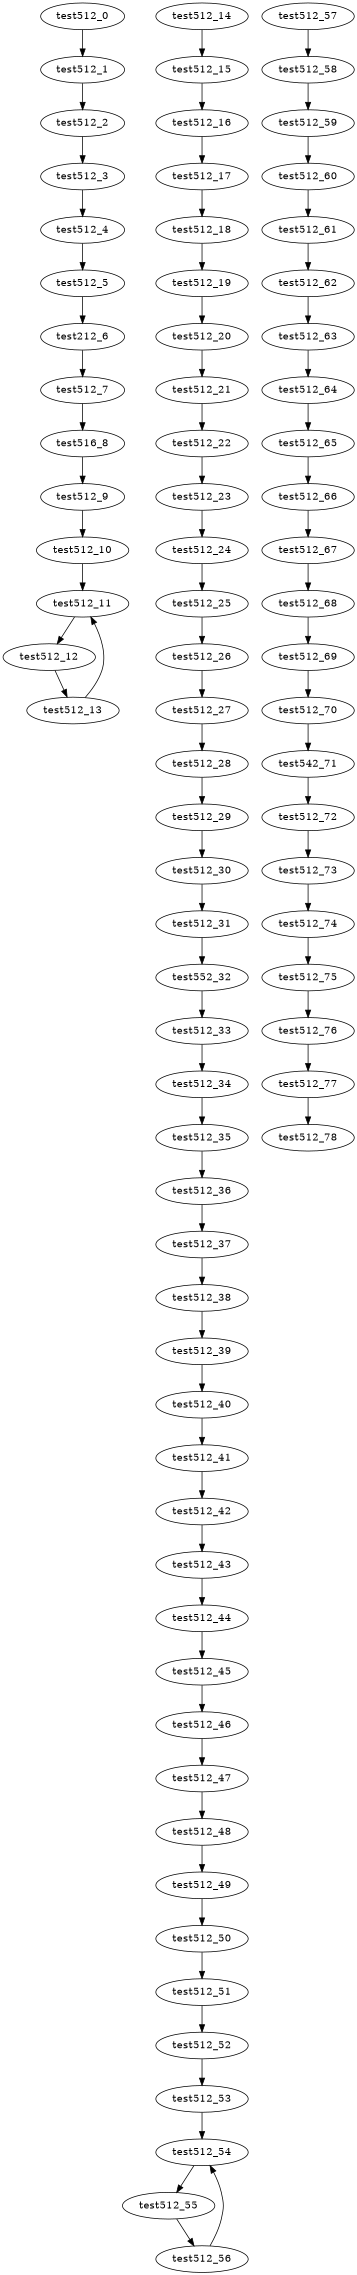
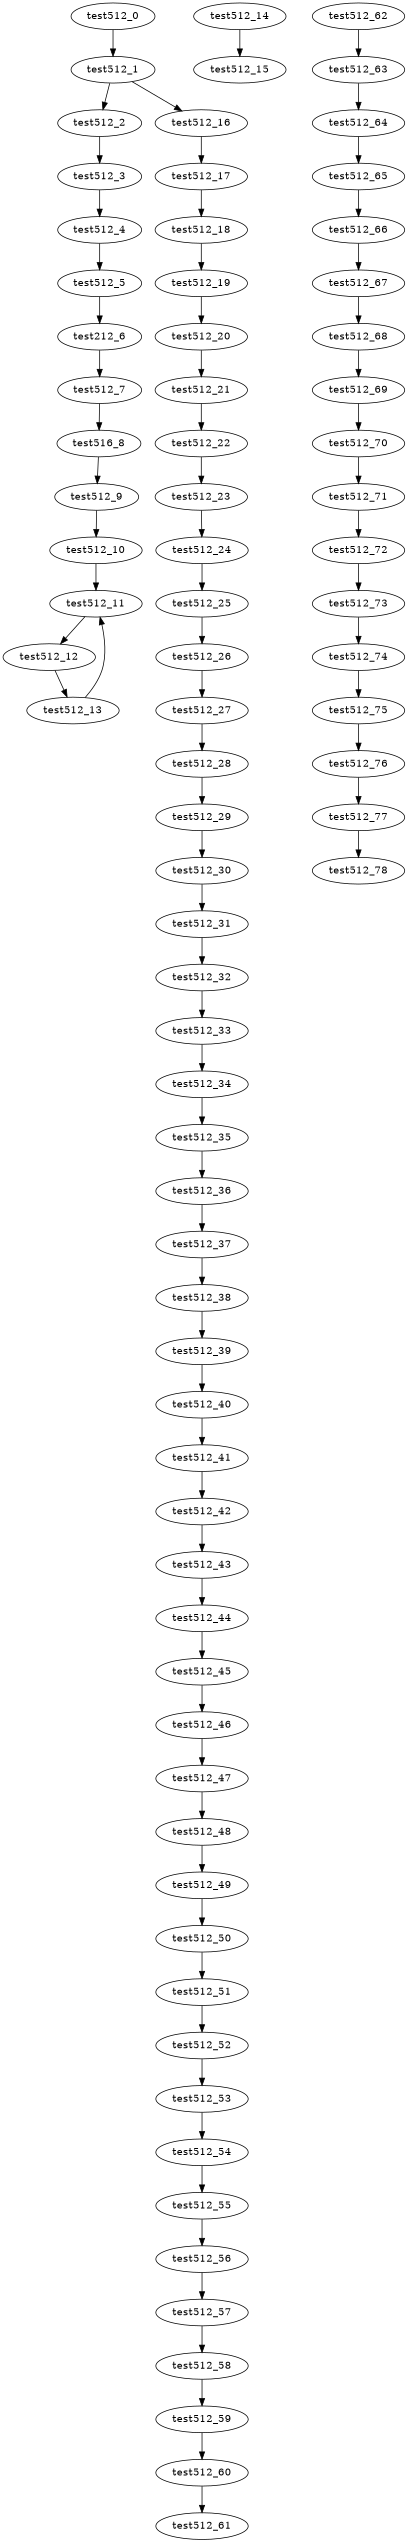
edge "test512_15" -> "test512_16": now "test512_1" -> "test512_16"
edge "test512_61" -> "test512_62": removed
node "test542_71": label "test542_71" -> "test512_71"
node "test552_32": label "test552_32" -> "test512_32"
edge "test512_56" -> "test512_54": now "test512_56" -> "test512_57"
